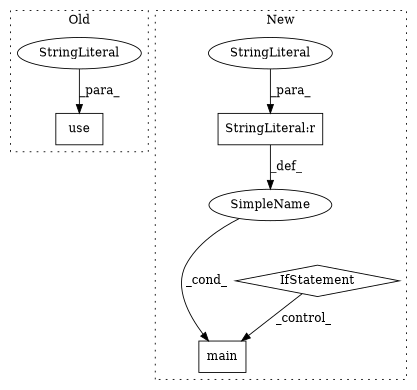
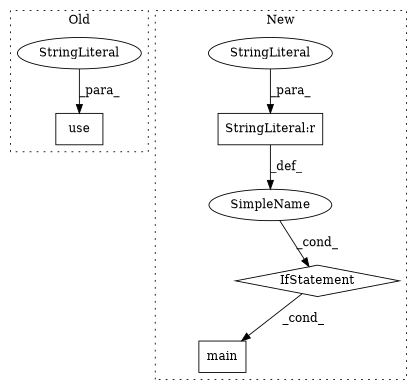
edge "SimpleName" -> "main": now "SimpleName" -> "IfStatement"
edge "IfStatement" -> "main": label "_control_" -> "_cond_"
